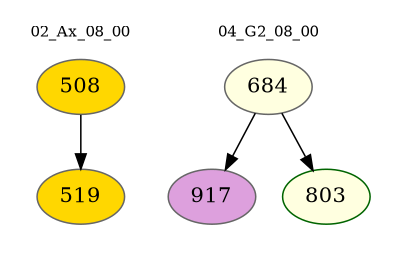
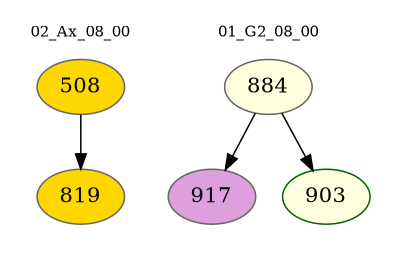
cluster "04_G2_08_00": label "04_G2_08_00" -> "01_G2_08_00"
node "684": label "684" -> "884"
node "519": label "519" -> "819"
node "803": label "803" -> "903"
